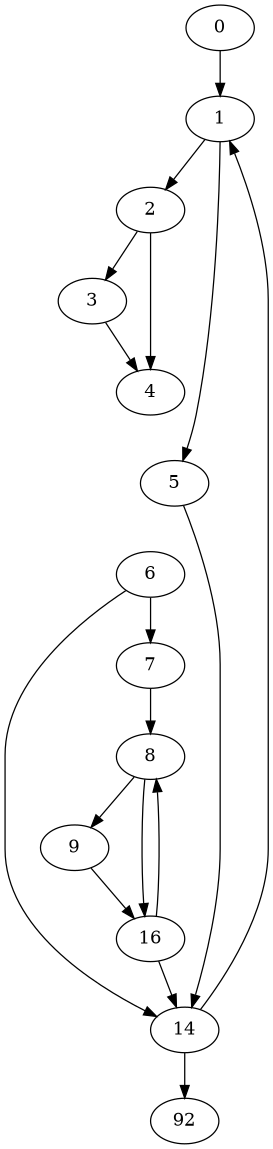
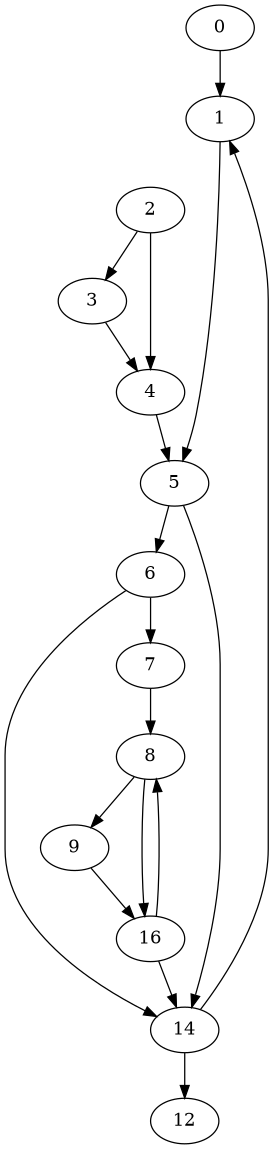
edge "1" -> "2": removed
edge "4" -> "5": added
edge "5" -> "6": added
node "92": label "92" -> "12"
